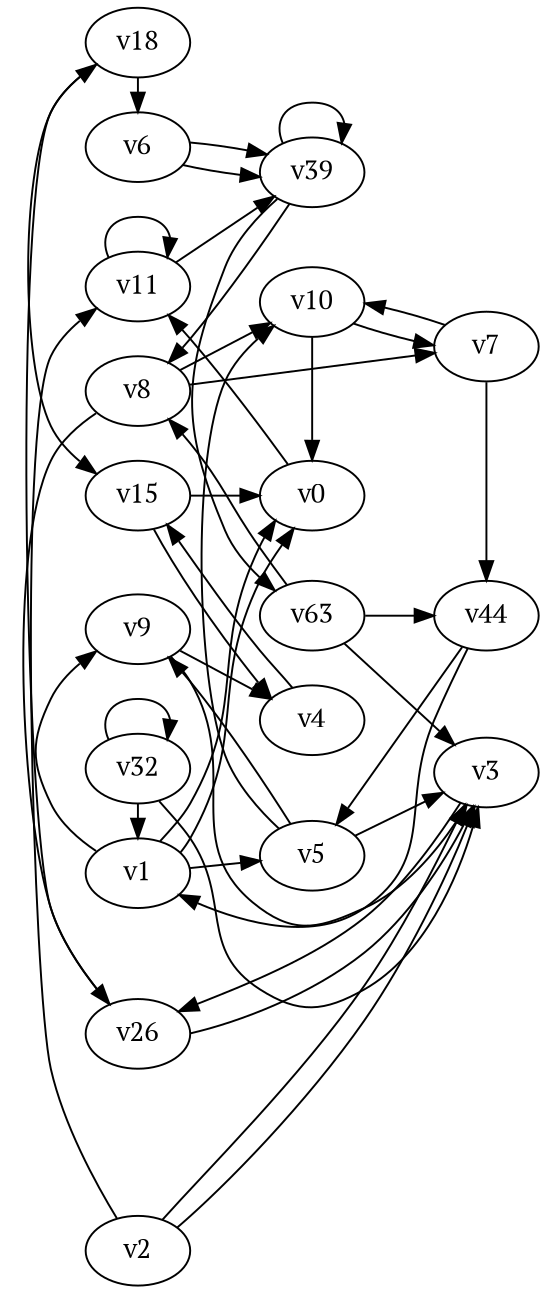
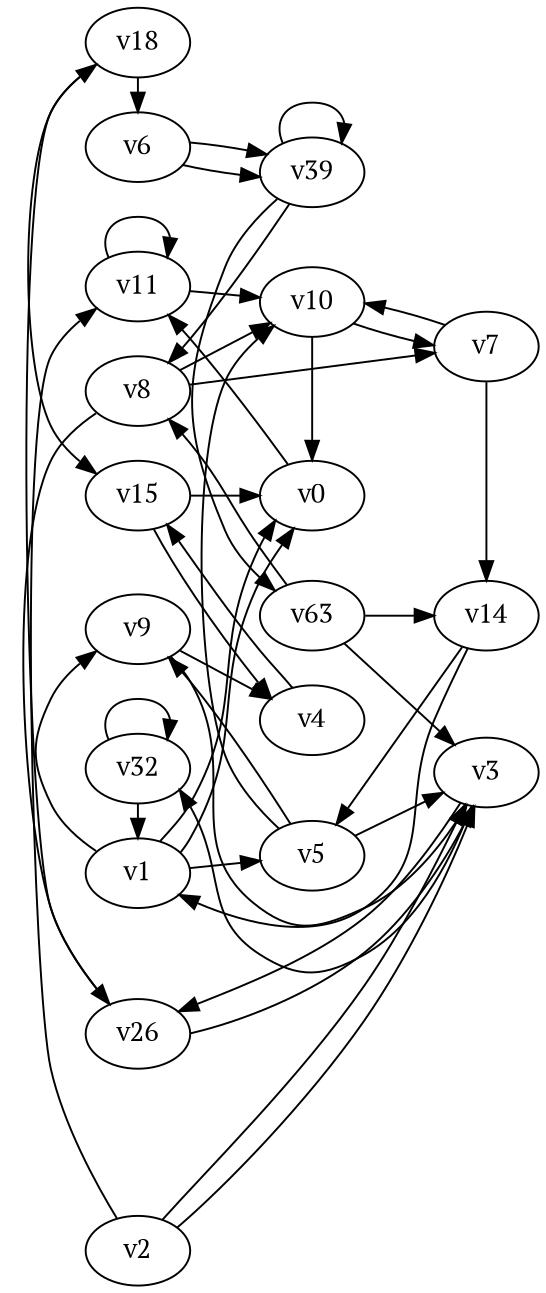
edge "v11" -> "v39": now "v11" -> "v10"
node "v44": label "v44" -> "v14"
edge "v32" -> "v3": reversed
